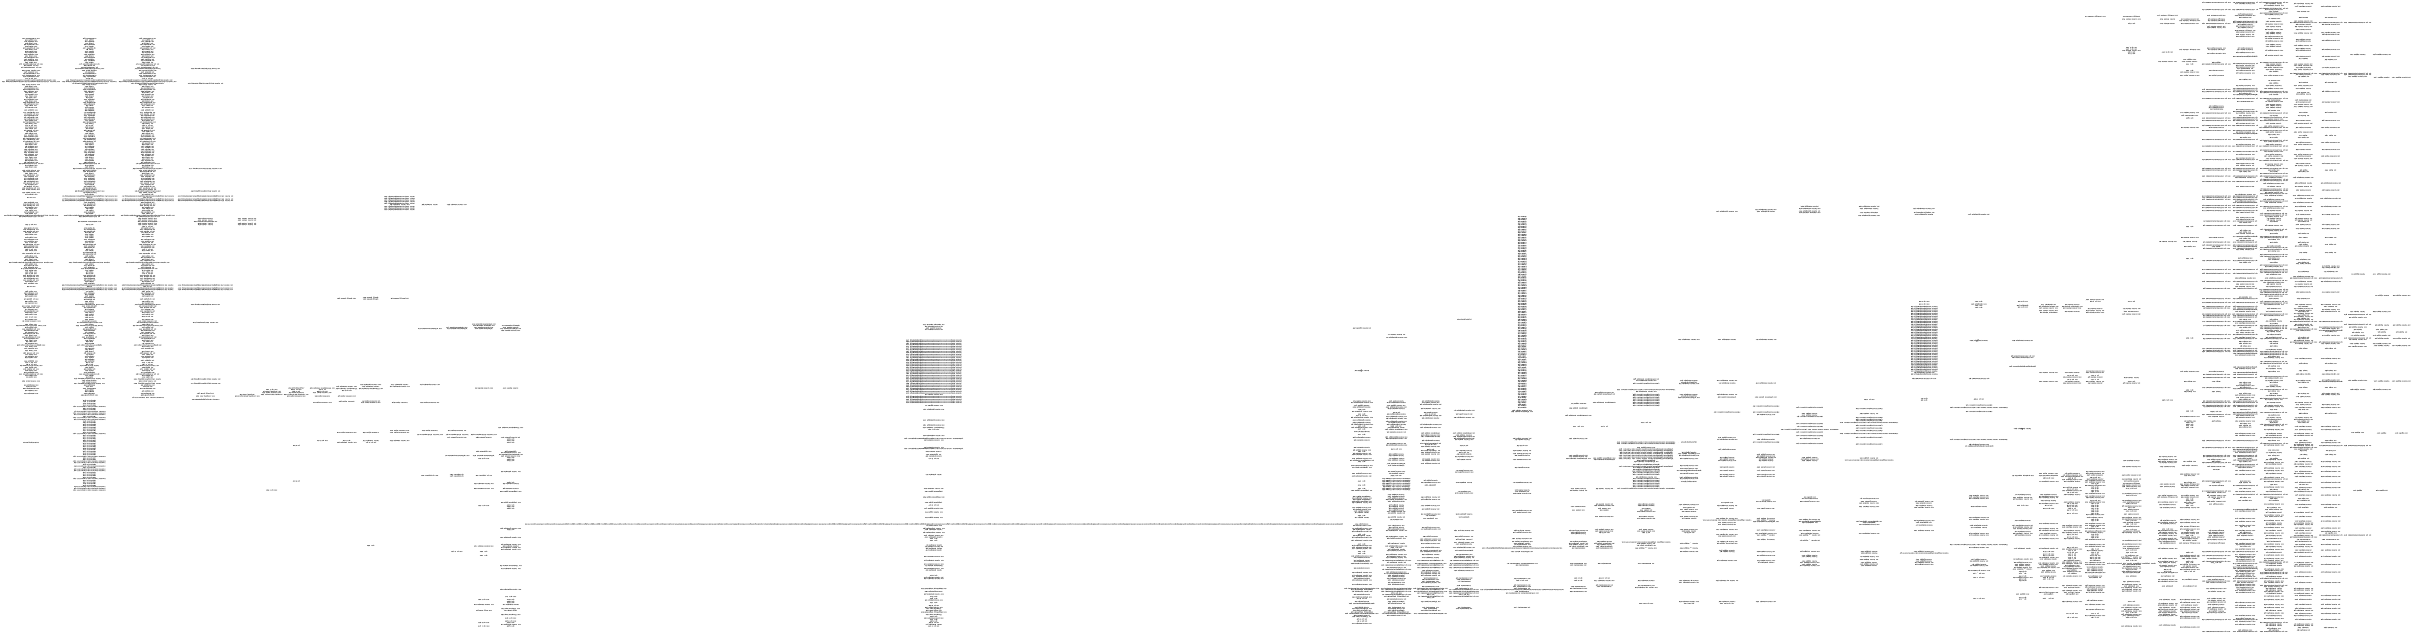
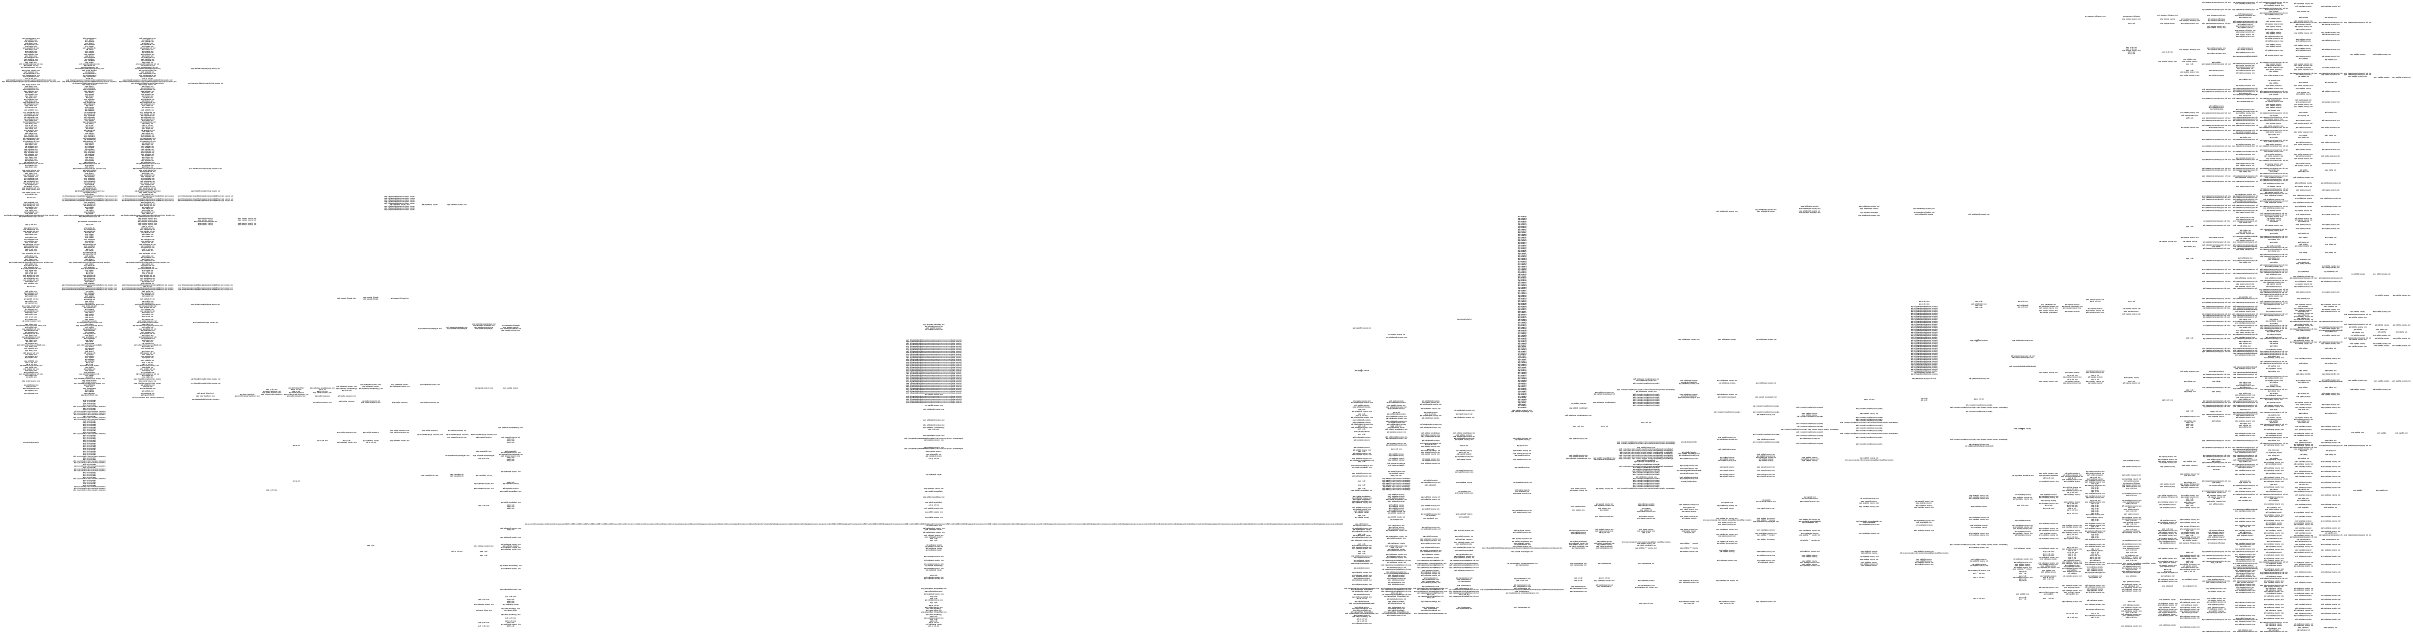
node "CE0x71beb20": text "*Constant*" -> "*Arg*"
